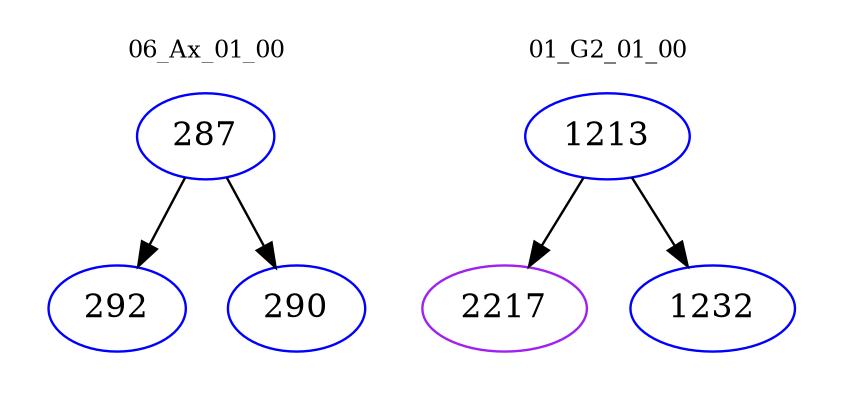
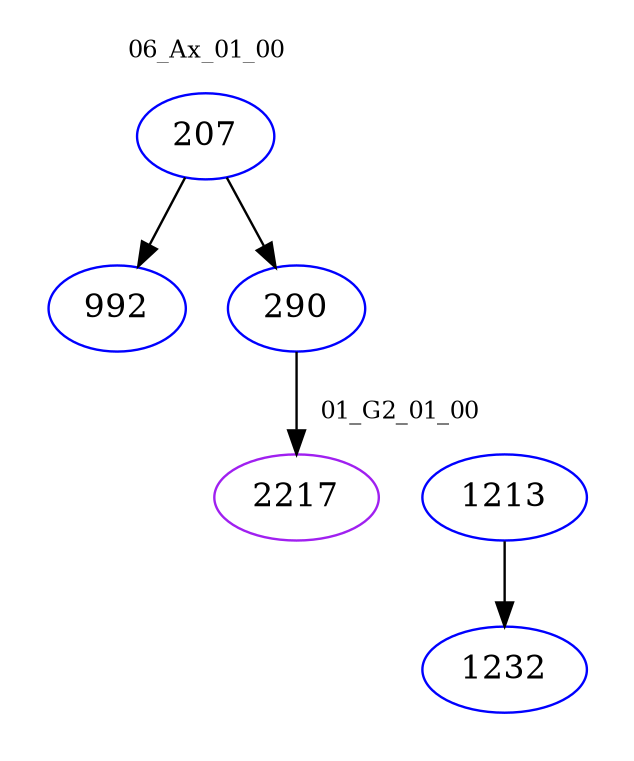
node "287": label "287" -> "207"
edge "1213" -> "2217": now "290" -> "2217"
node "292": label "292" -> "992"
